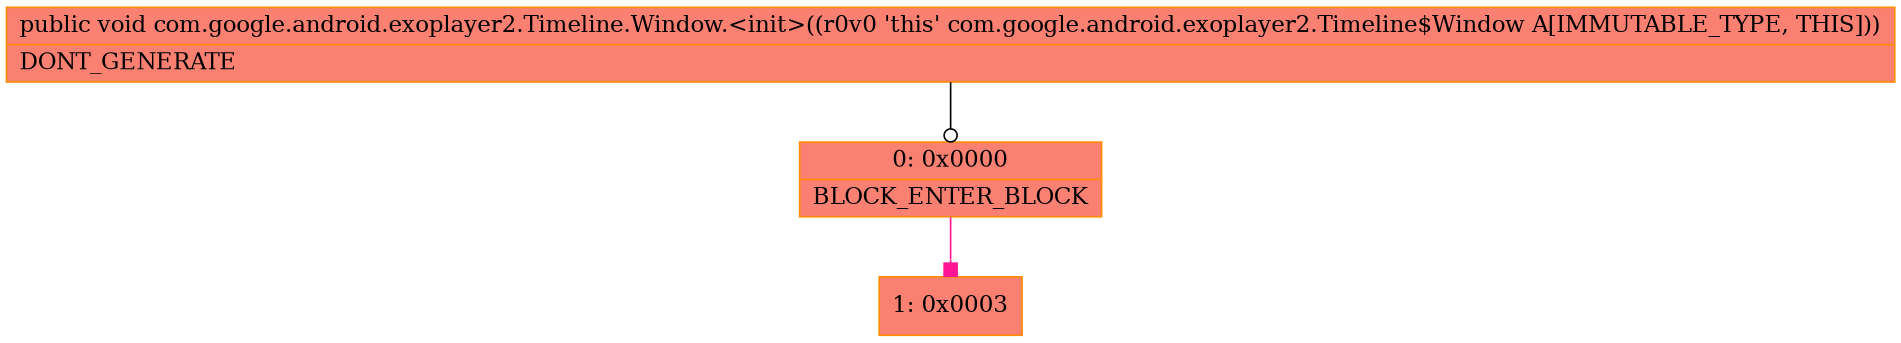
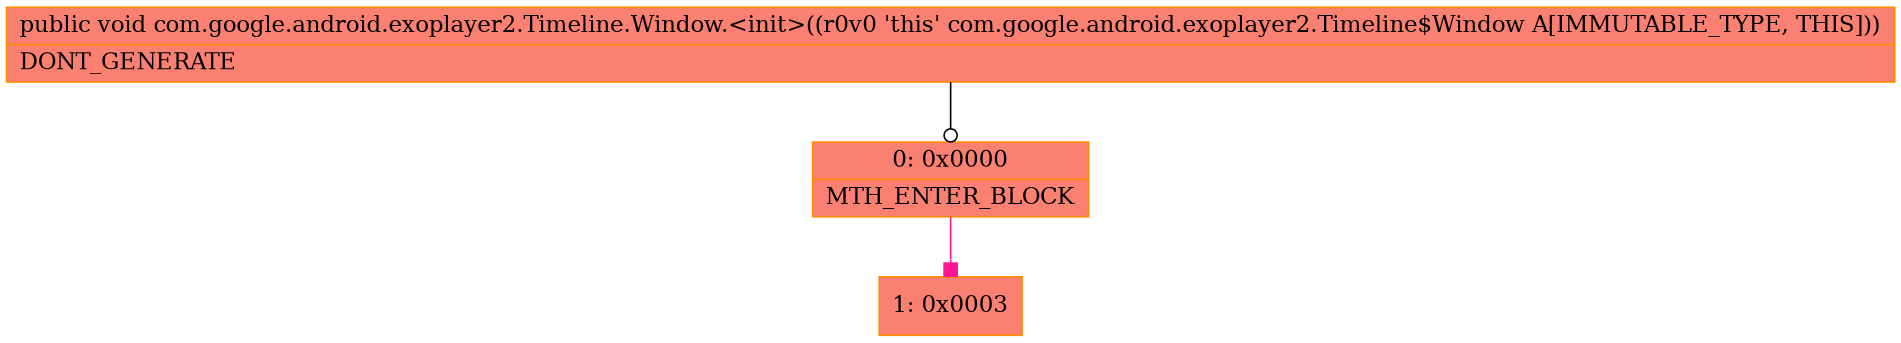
node "0: 0x0000": text "BLOCK_ENTER_BLOCK" -> "MTH_ENTER_BLOCK"
